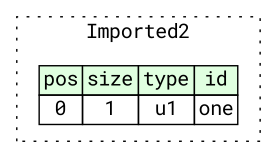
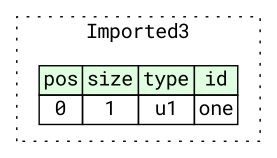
cluster "Imported2": label "Imported2" -> "Imported3"
